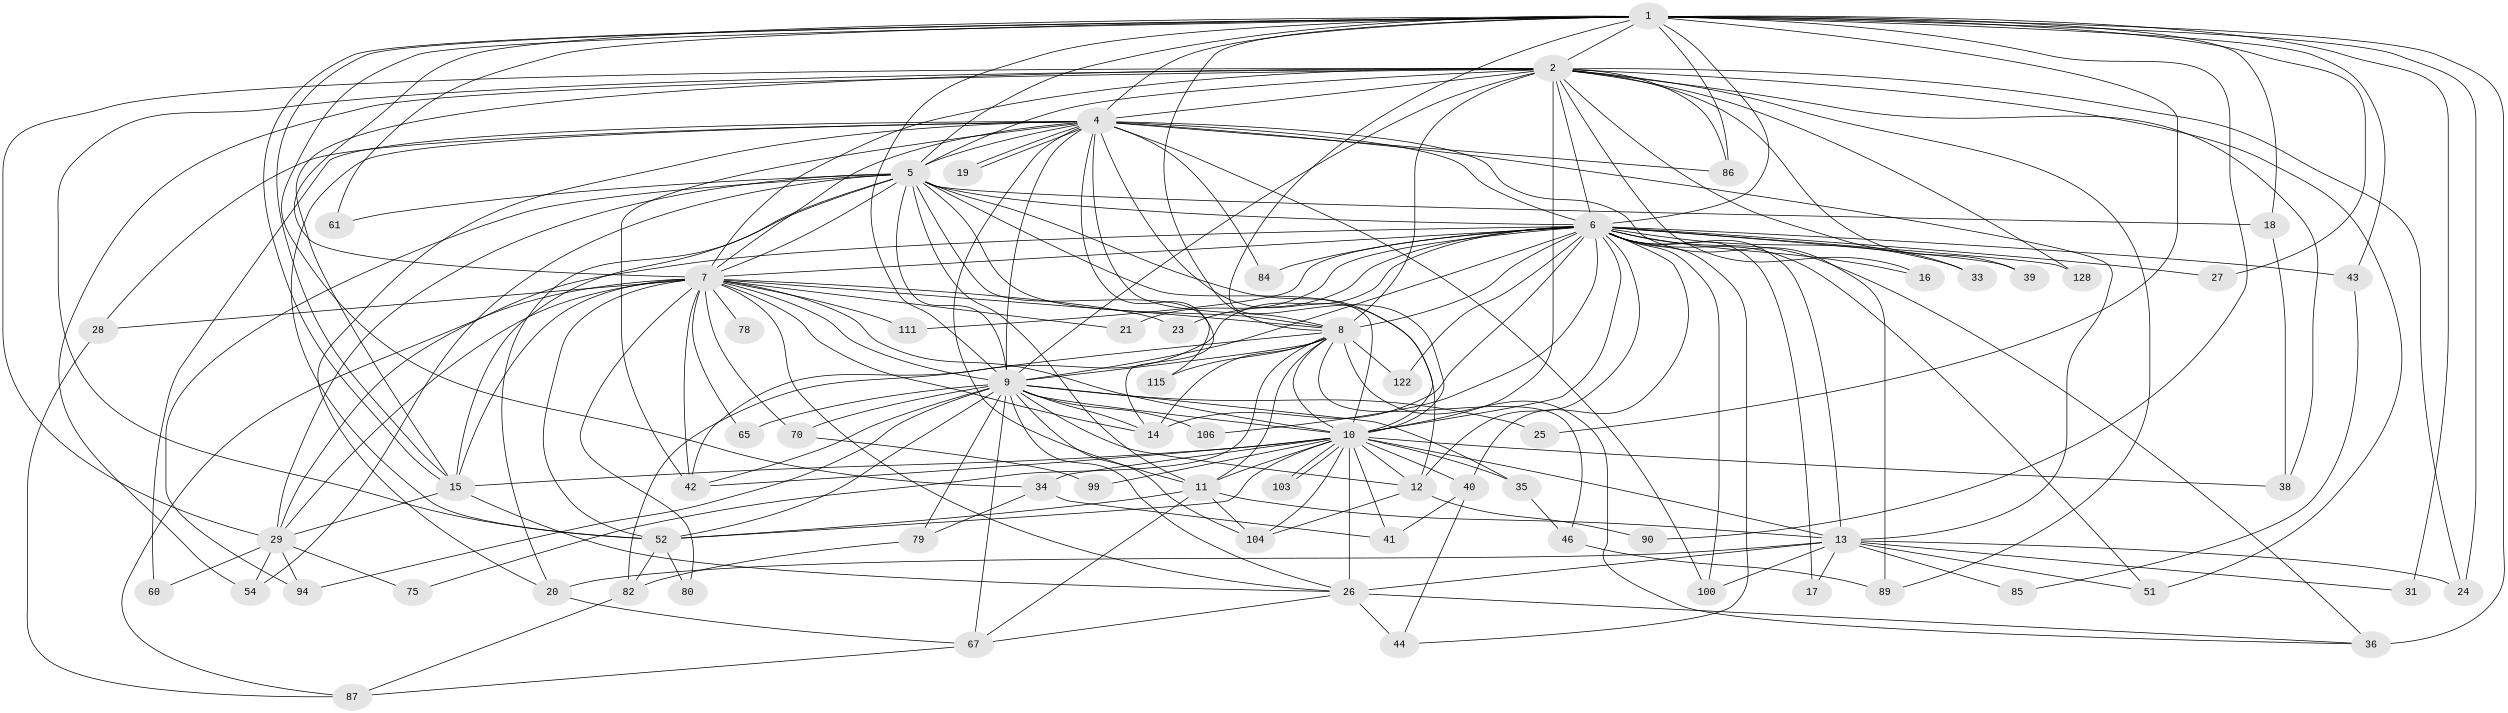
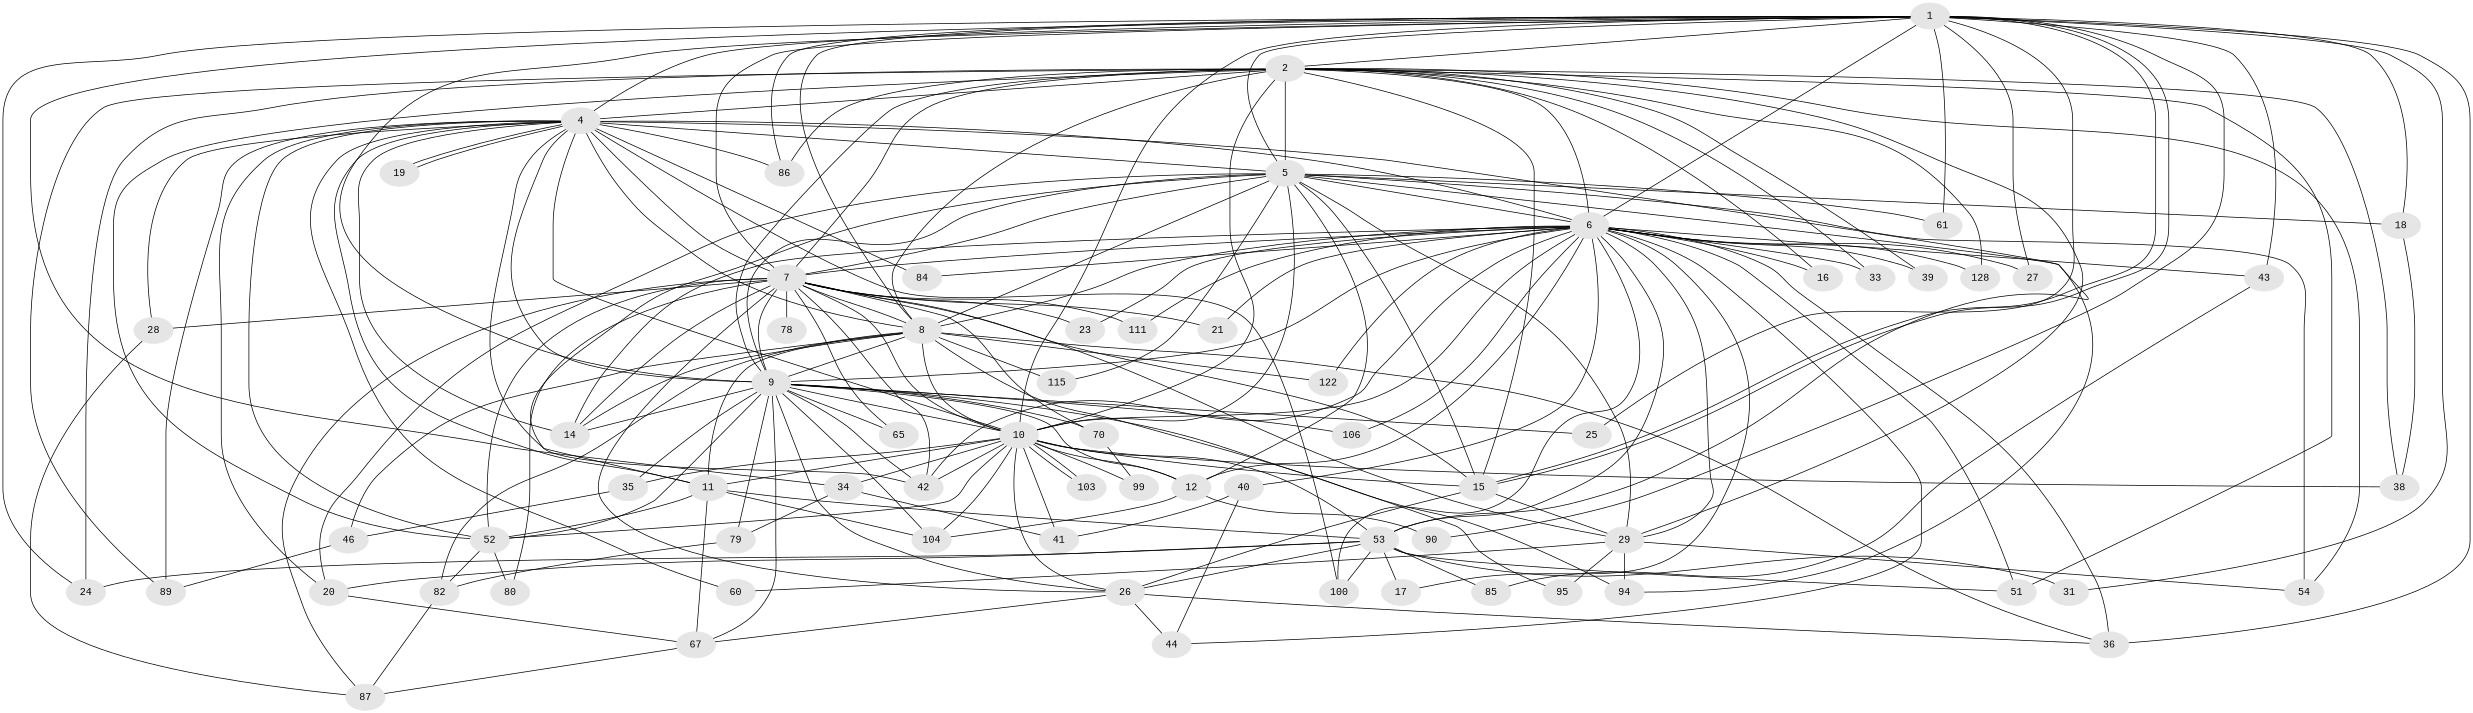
edge "10" -- "40": removed
node "13": label "13" -> "53"
node "75": label "75" -> "95"
